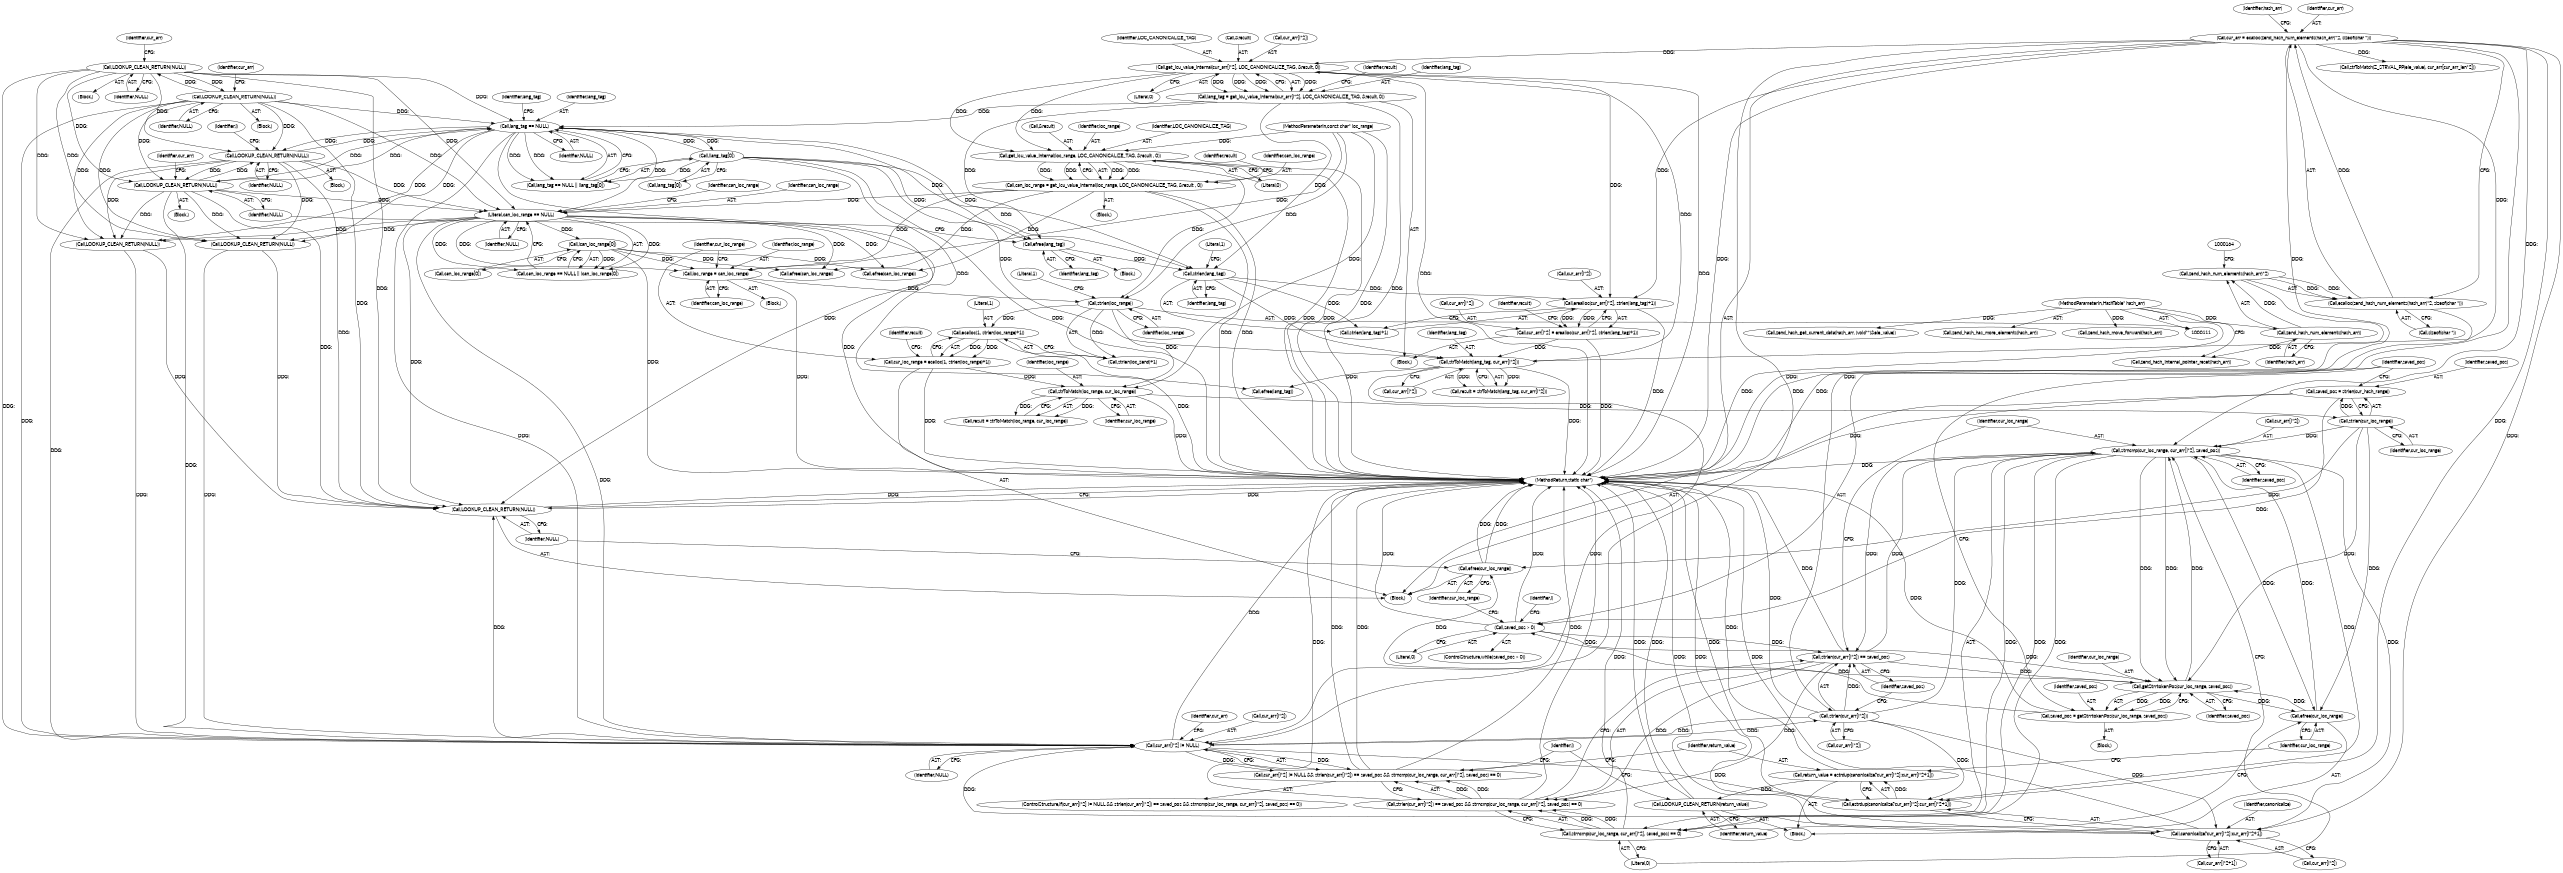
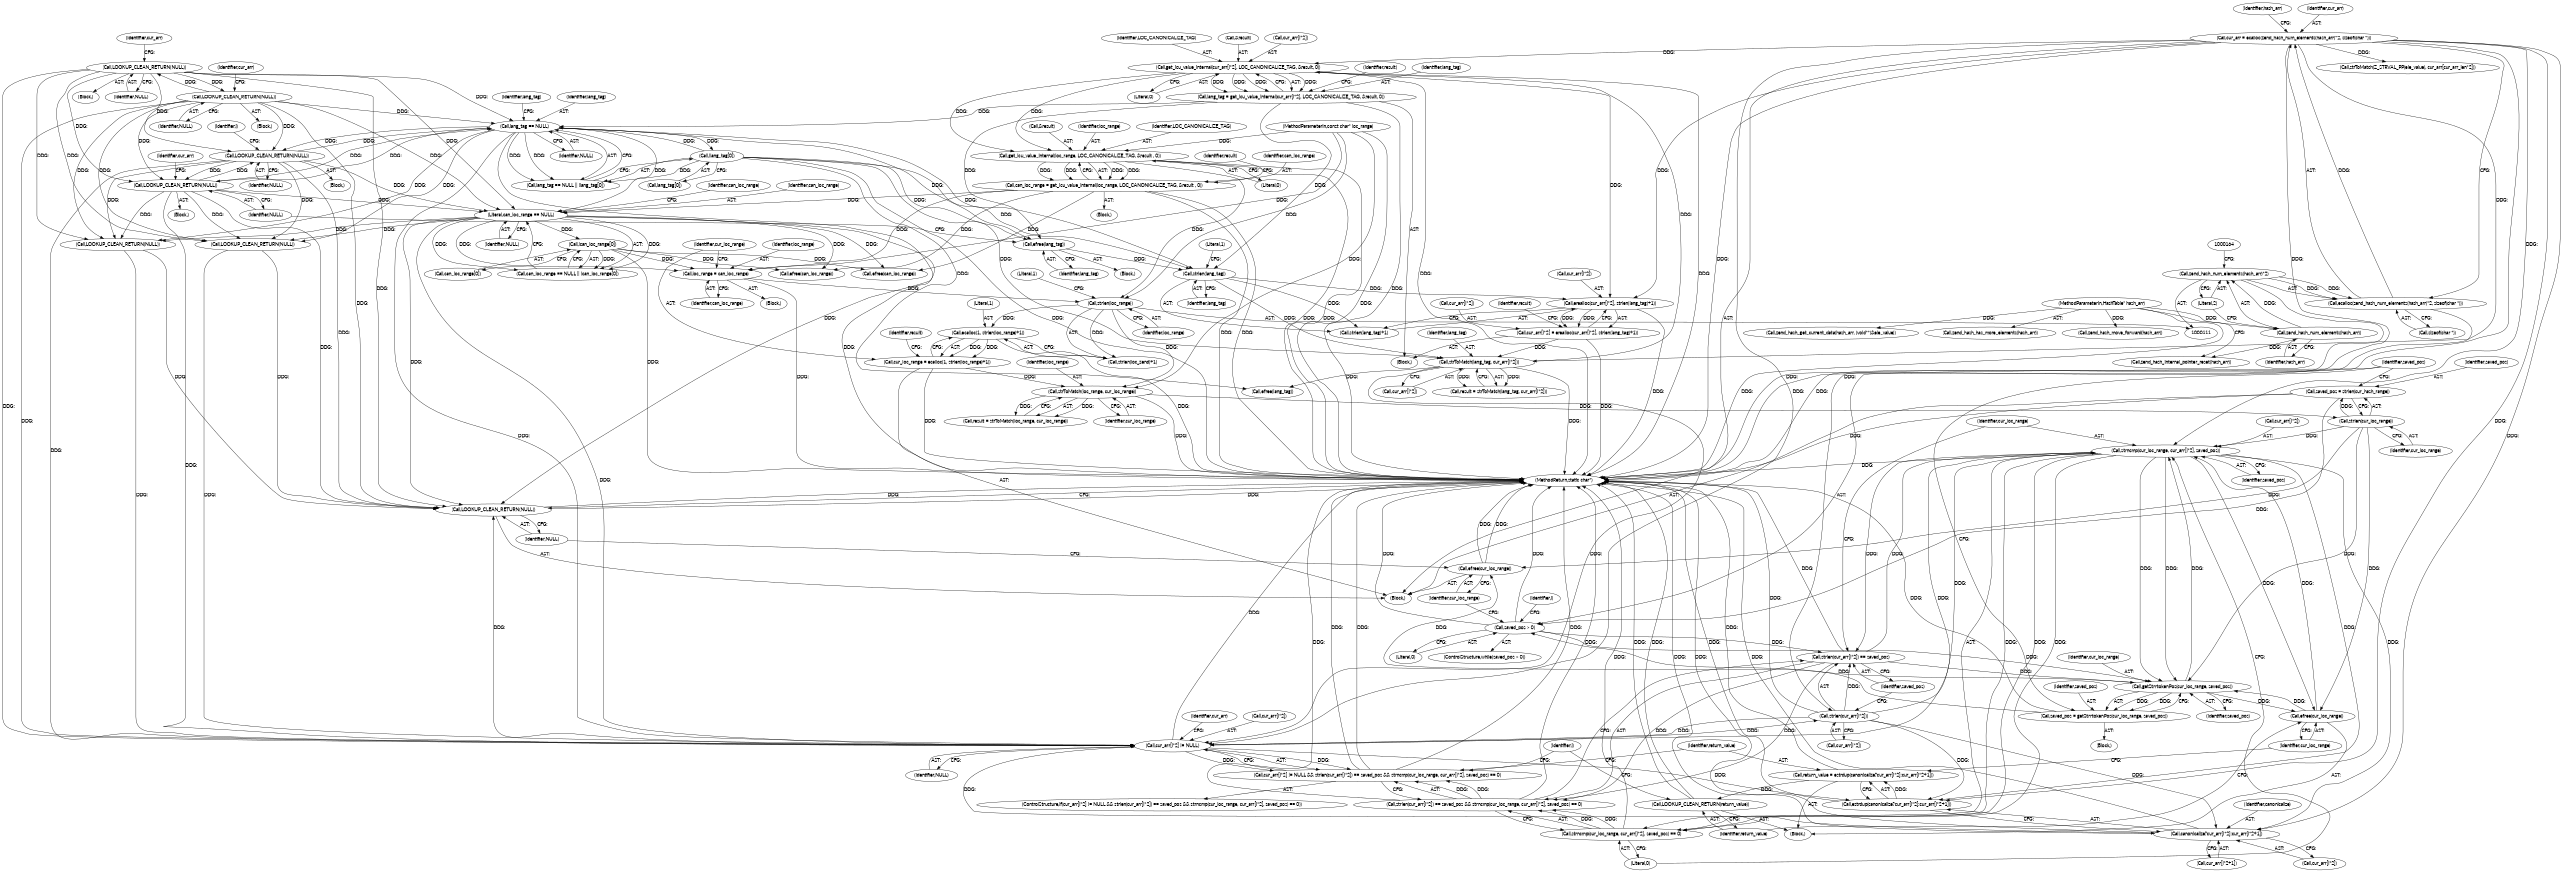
node "(Literal,2)": added
edge "(MethodParameterIn,HashTable* hash_arr)" -> "1000111": now "(Call,zend_hash_num_elements(hash_arr)*2)" -> "1000111"
edge "(Call,strncmp(cur_loc_range, cur_arr[i*2], saved_pos))" -> "(Call,cur_arr[i*2] != NULL)": added, label "DDG:"
